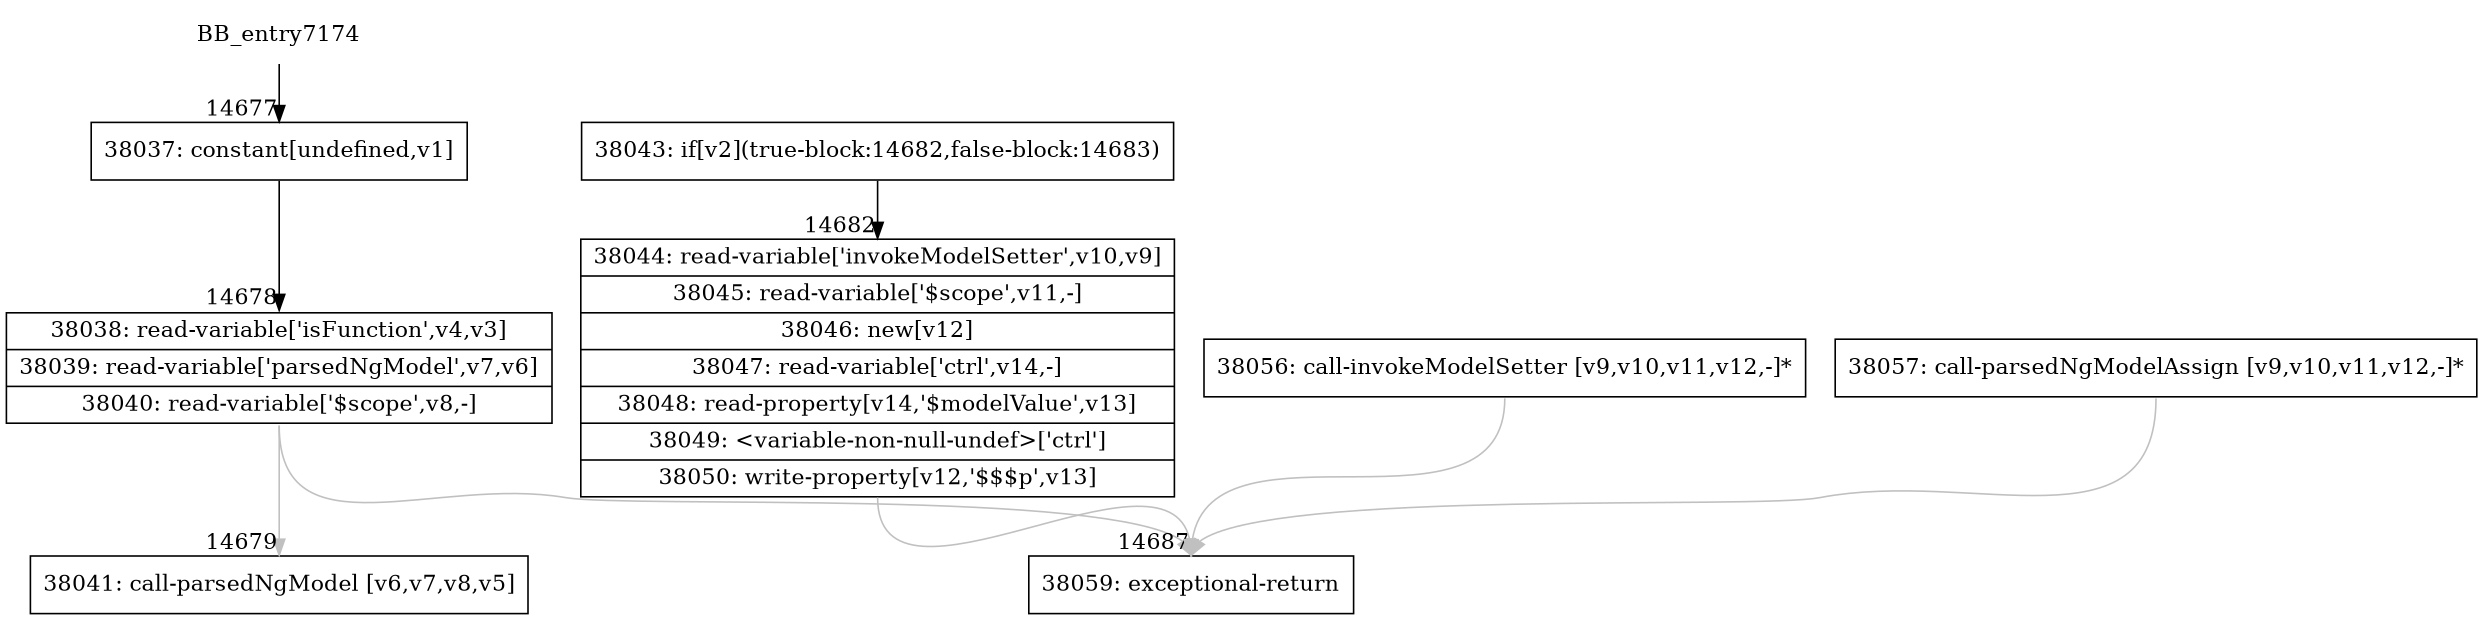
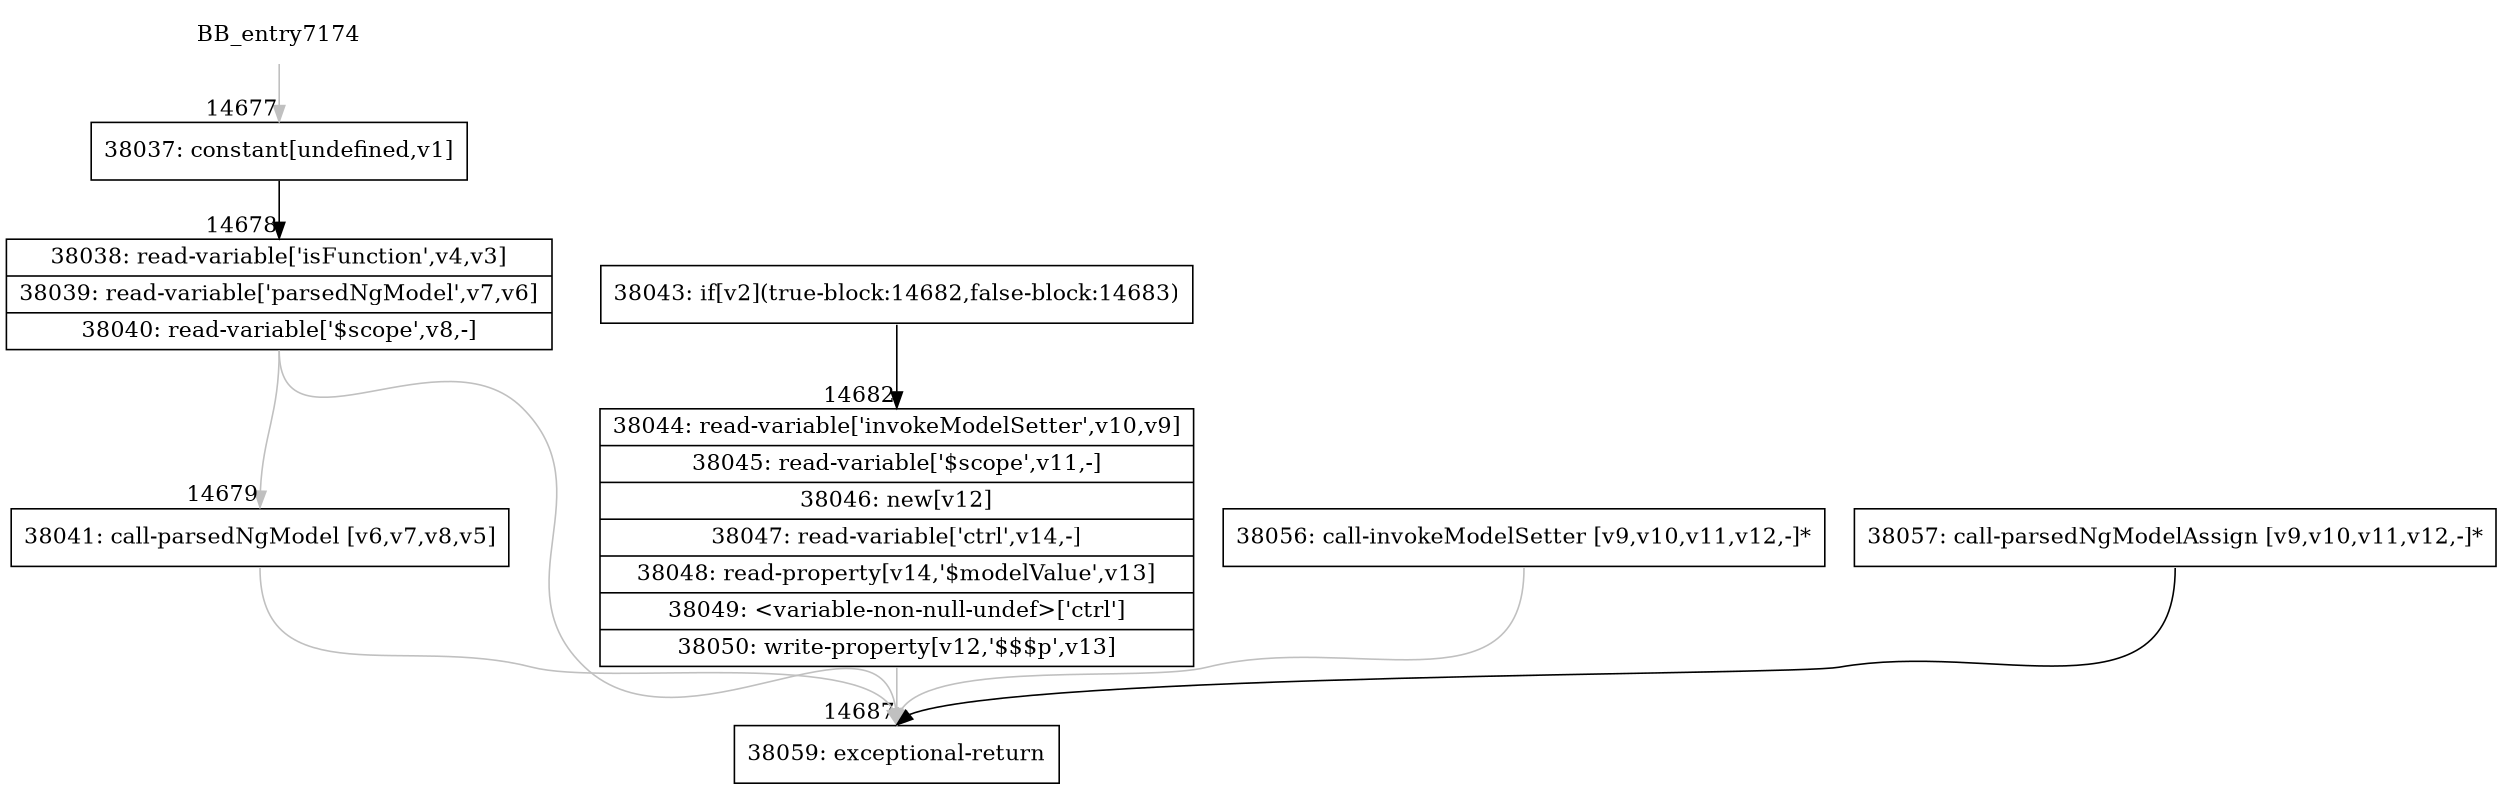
edge "BB_entry7174" -> "38037: constant[undefined,v1]": color black -> gray
edge "38057: call-parsedNgModelAssign [v9,v10,v11,v12,-]*" -> "38059: exceptional-return": color gray -> black
edge "38041: call-parsedNgModel [v6,v7,v8,v5]" -> "38059: exceptional-return": added
